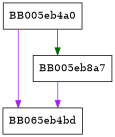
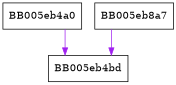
edge "BB005eb4a0" -> "BB005eb8a7": removed
node "BB065eb4bd": label "BB065eb4bd" -> "BB005eb4bd"
